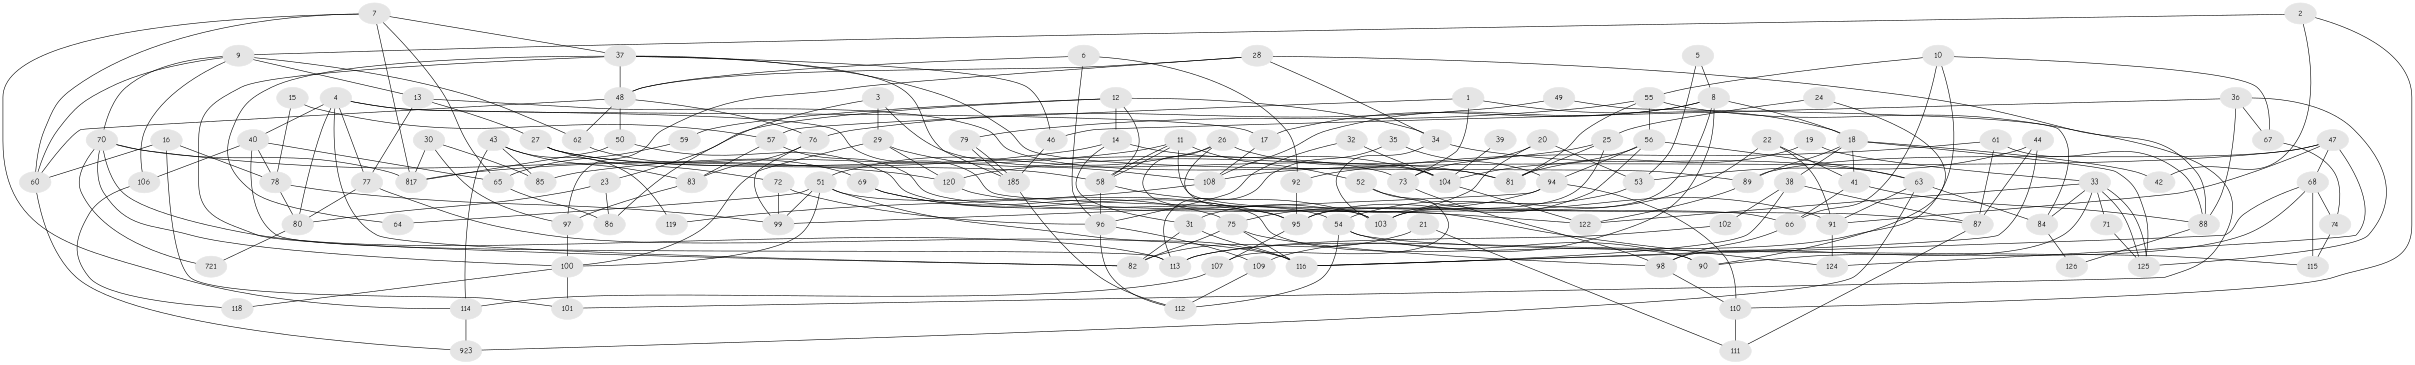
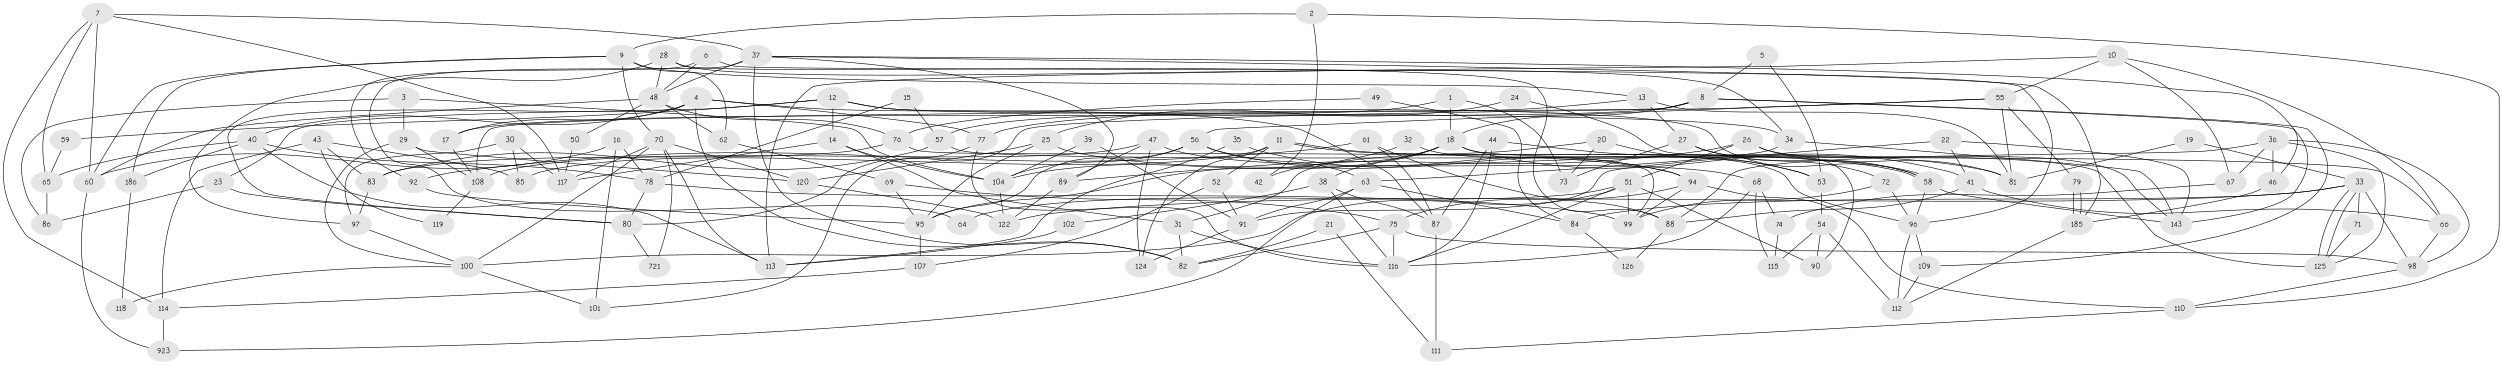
node "106": label "106" -> "186"
node "817": label "817" -> "117"
edge "50" -- "54": removed
edge "47" -- "91": now "39" -- "91"
node "103": label "103" -> "143"
edge "73" -- "98": now "36" -- "98"
edge "68" -- "90": removed
